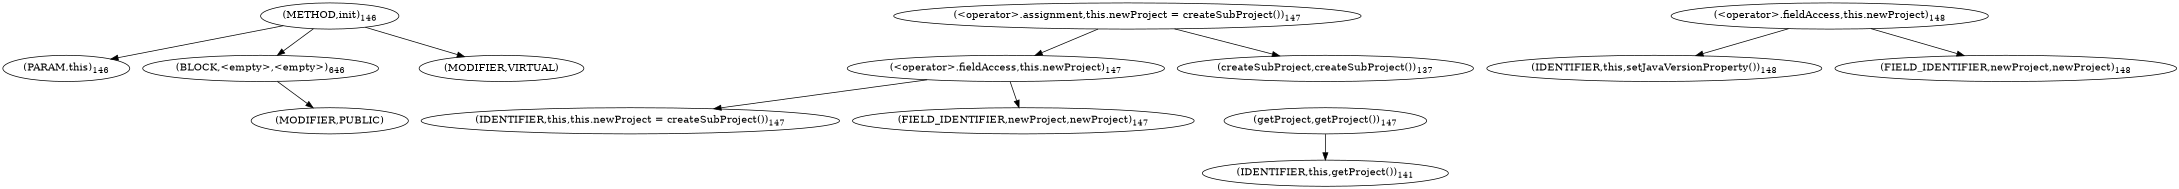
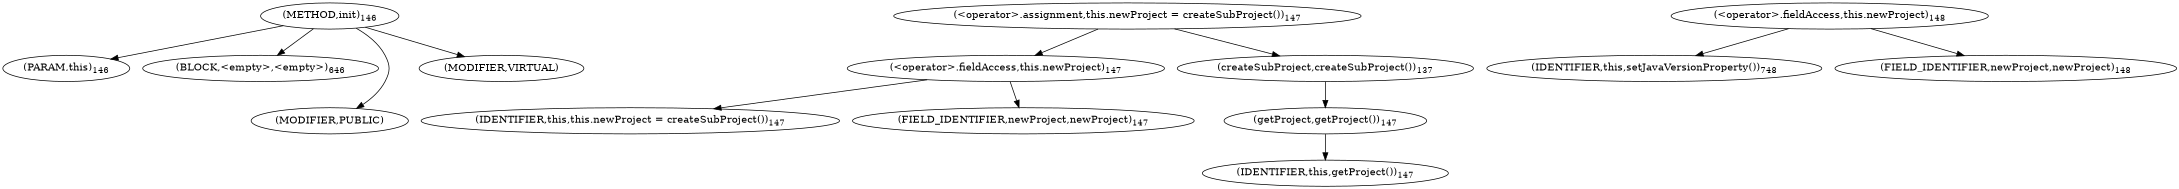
node "(IDENTIFIER,this,setJavaVersionProperty())": text "148" -> "748"
edge "(createSubProject,createSubProject())" -> "(getProject,getProject())": added
edge "(BLOCK,<empty>,<empty>)" -> "(MODIFIER,PUBLIC)": now "(METHOD,init)" -> "(MODIFIER,PUBLIC)"
node "(IDENTIFIER,this,getProject())": text "141" -> "147"
